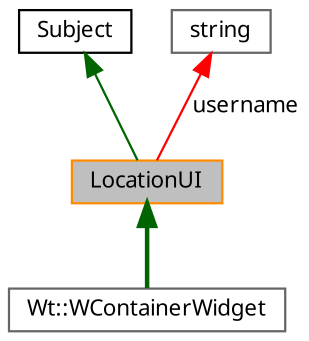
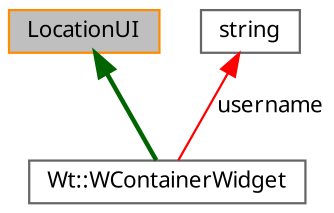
node "Subject": removed
edge "LocationUI" -> "string": now "Wt::WContainerWidget" -> "string"
